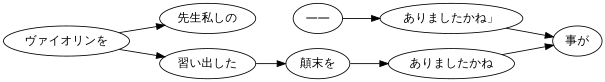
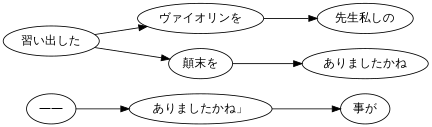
edge "ありましたかね" -> "事が": removed
edge "ヴァイオリンを" -> "習い出した": reversed
